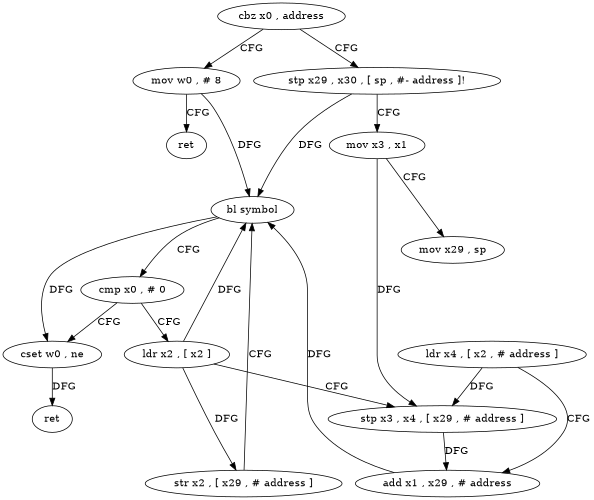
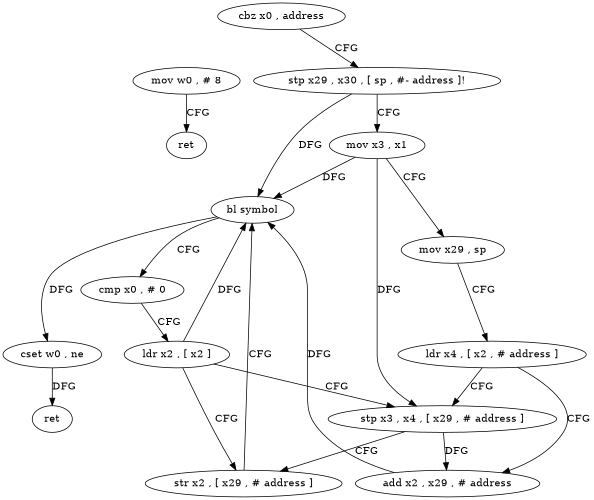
edge "cbz x0 , address" -> "mov w0 , # 8": removed, label "CFG"
edge "mov w0 , # 8" -> "bl symbol": now "mov x3 , x1" -> "bl symbol"
edge "mov x29 , sp" -> "ldr x4 , [ x2 , # address ]": added, label "CFG"
edge "cmp x0 , # 0" -> "cset w0 , ne": removed, label "CFG"
edge "ldr x4 , [ x2 , # address ]" -> "stp x3 , x4 , [ x29 , # address ]": label "DFG" -> "CFG"
edge "ldr x2 , [ x2 ]" -> "str x2 , [ x29 , # address ]": label "DFG" -> "CFG"
edge "stp x3 , x4 , [ x29 , # address ]" -> "str x2 , [ x29 , # address ]": added, label "CFG"
node "add x1 , x29 , # address": label "add x1 , x29 , # address" -> "add x2 , x29 , # address"
